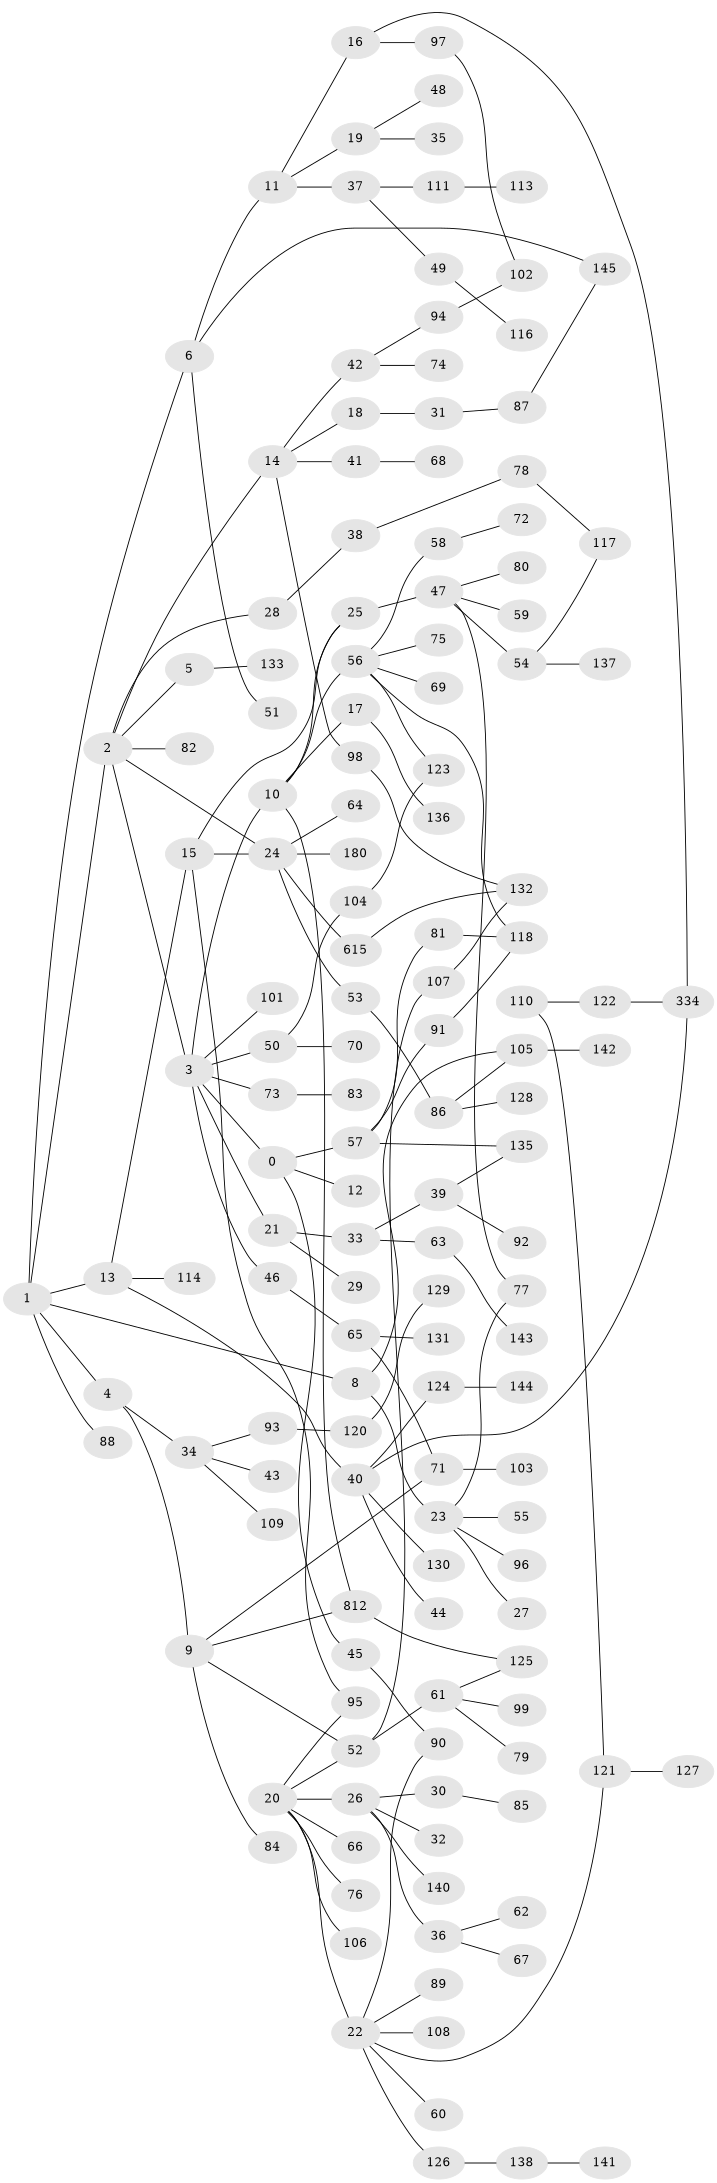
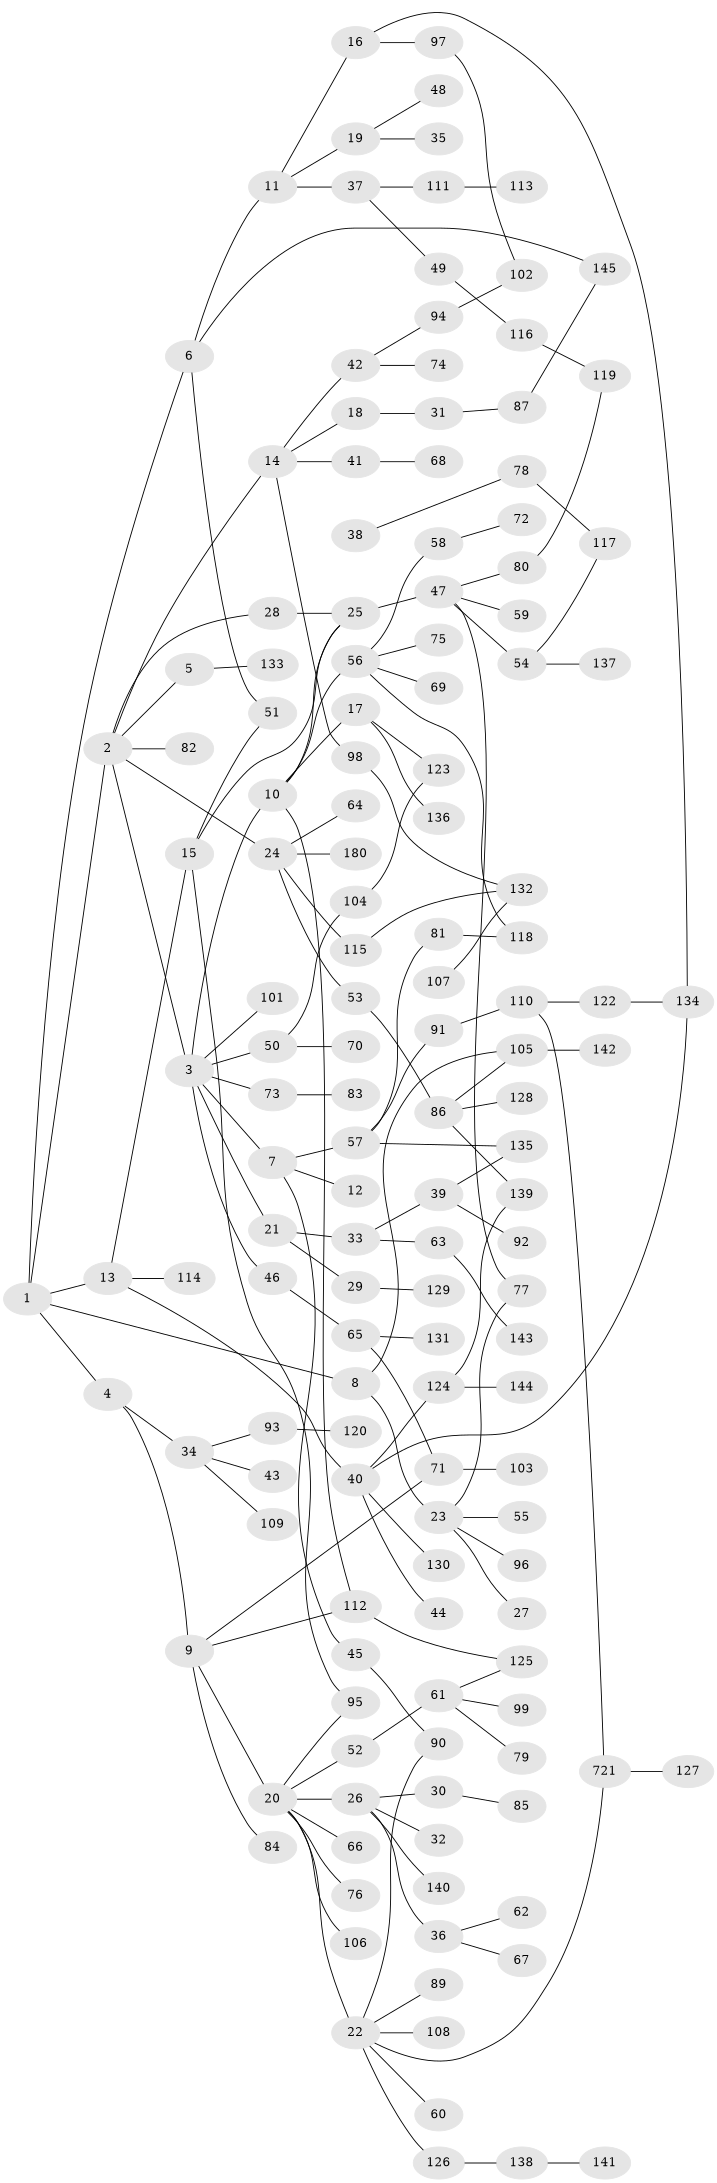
node "119": added
edge "38" -- "28": now "25" -- "28"
edge "56" -- "123": now "17" -- "123"
edge "15" -- "24": now "15" -- "51"
node "615": label "615" -> "115"
edge "118" -- "91": now "110" -- "91"
node "334": label "334" -> "134"
node "0": label "0" -> "7"
node "139": added
edge "129" -- "120": now "129" -- "29"
edge "107" -- "52": removed
node "88": removed
node "812": label "812" -> "112"
edge "9" -- "52": now "9" -- "20"
node "121": label "121" -> "721"
